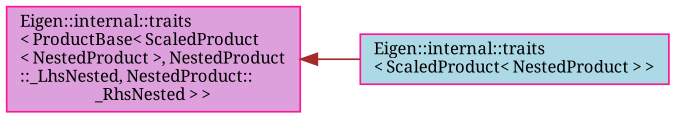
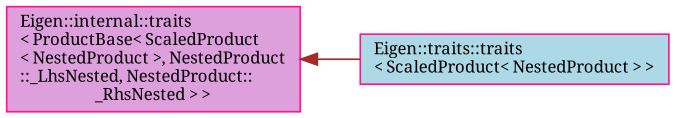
node "Eigen::internal::traits < ScaledProduct< NestedProduct > >": label "Eigen::internal::traits < ScaledProduct< NestedProduct > >" -> "Eigen::traits::traits < ScaledProduct< NestedProduct > >"
